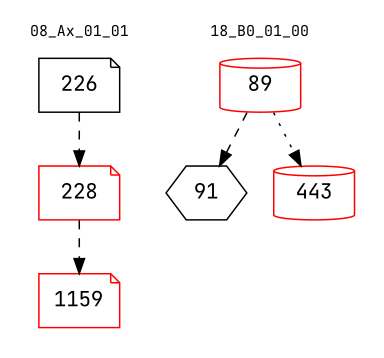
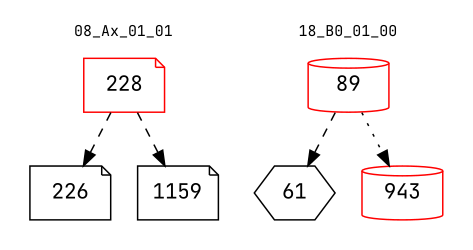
edge "226" -> "228": reversed
node "91": label "91" -> "61"
node "443": label "443" -> "943"
node "1159": color red -> black
